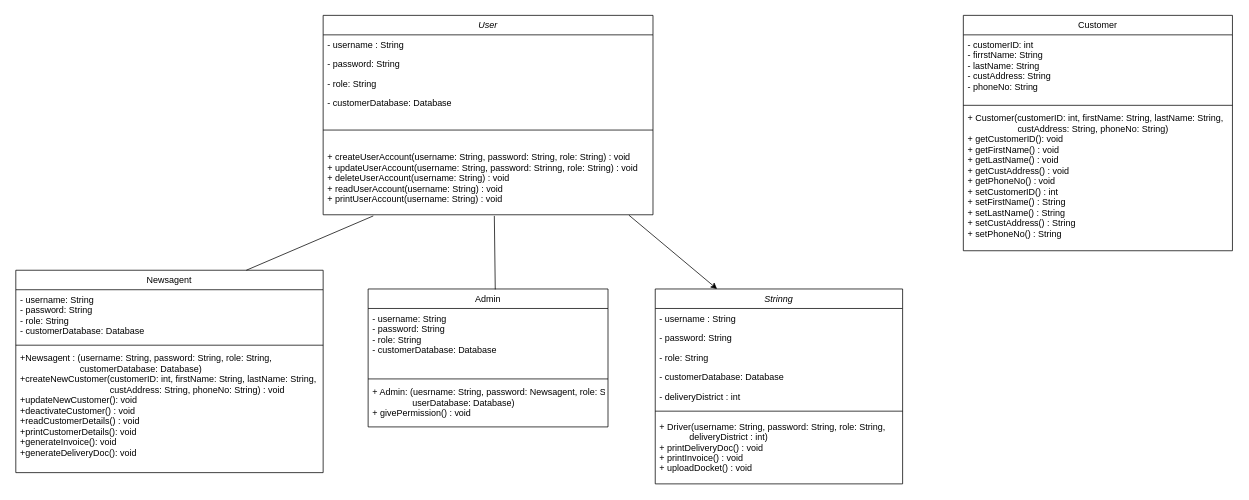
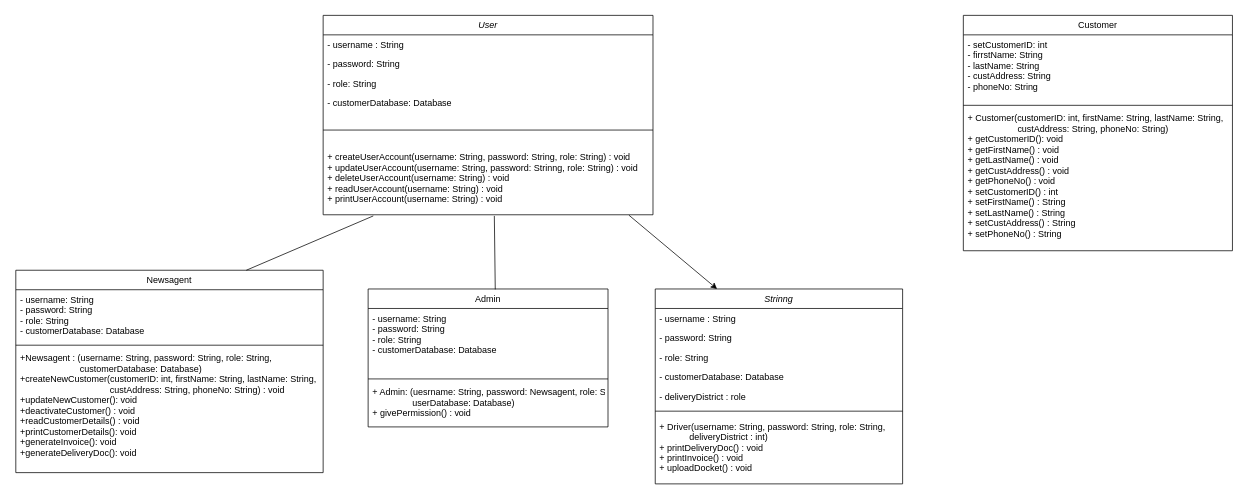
node "- customerID: int - firrstName: String - lastName: String - custAddress: String - phoneNo: String": label "- customerID: int - firrstName: String - lastName: String - custAddress: String - phoneNo: String" -> "- setCustomerID: int - firrstName: String - lastName: String - custAddress: String - phoneNo: String"
node "- deliveryDistrict : int": label "- deliveryDistrict : int" -> "- deliveryDistrict : role"
